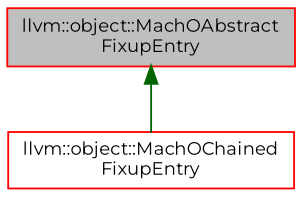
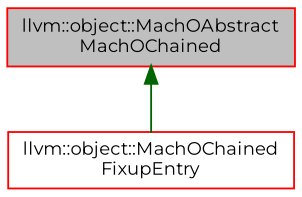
node "llvm::object::MachOAbstract FixupEntry": label "llvm::object::MachOAbstract FixupEntry" -> "llvm::object::MachOAbstract MachOChained"
